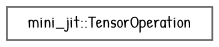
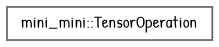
node "mini_jit::TensorOperation": label "mini_jit::TensorOperation" -> "mini_mini::TensorOperation"
